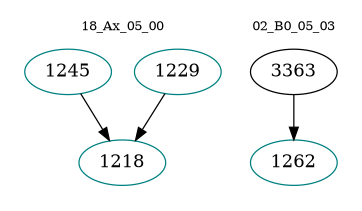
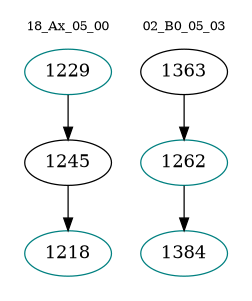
node "1245": color teal -> black
node "3363": label "3363" -> "1363"
edge "1229" -> "1218": now "1229" -> "1245"
node "1384": added
